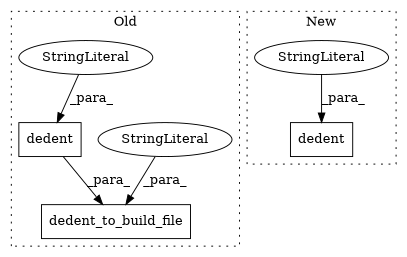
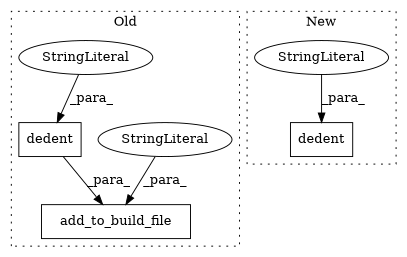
node "dedent_to_build_file": label "dedent_to_build_file" -> "add_to_build_file"
